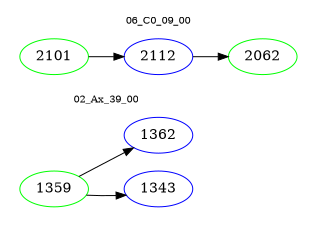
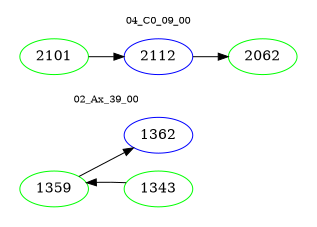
cluster "06_C0_09_00": label "06_C0_09_00" -> "04_C0_09_00"
node "1343": color blue -> green
edge "1359" -> "1343": reversed
